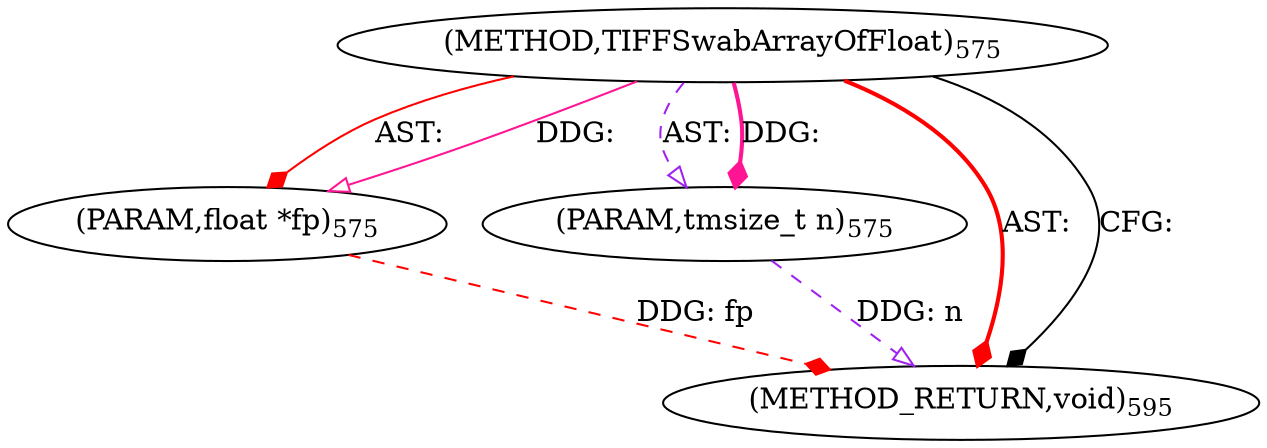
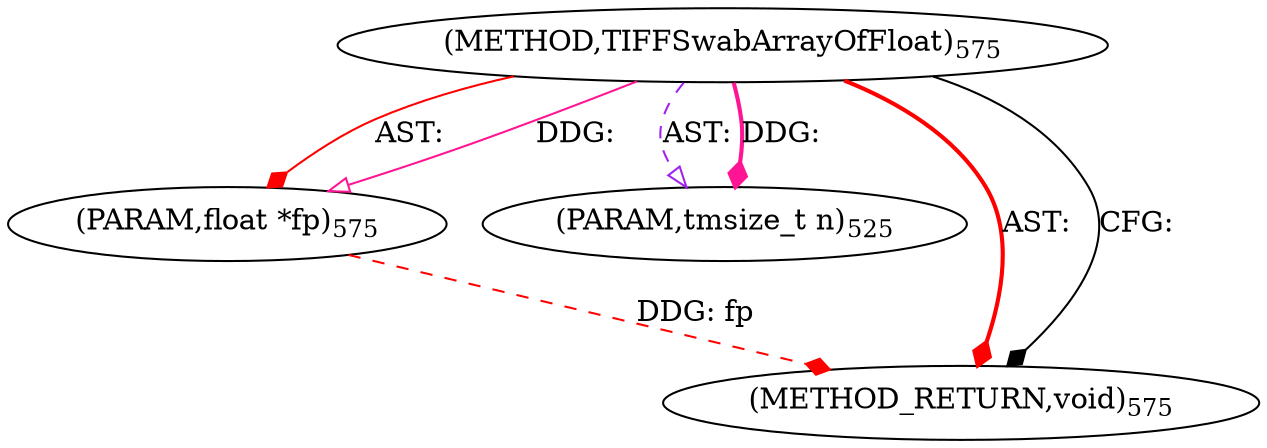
node "(PARAM,tmsize_t n)": text "575" -> "525"
edge "(PARAM,tmsize_t n)" -> "(METHOD_RETURN,void)": removed, label "DDG: n"
node "(METHOD_RETURN,void)": text "595" -> "575"
